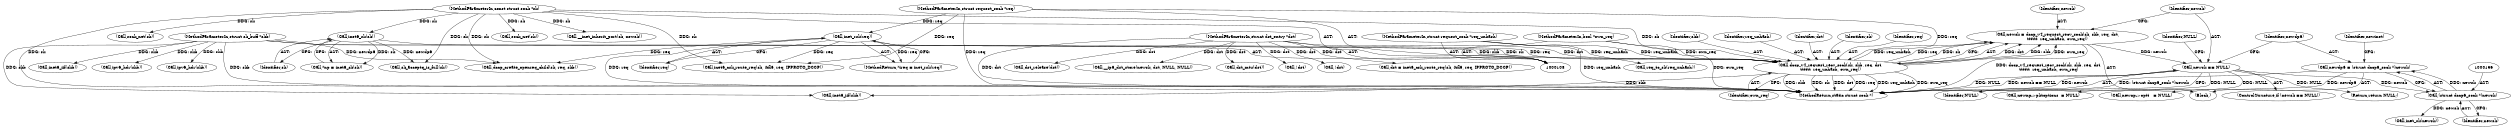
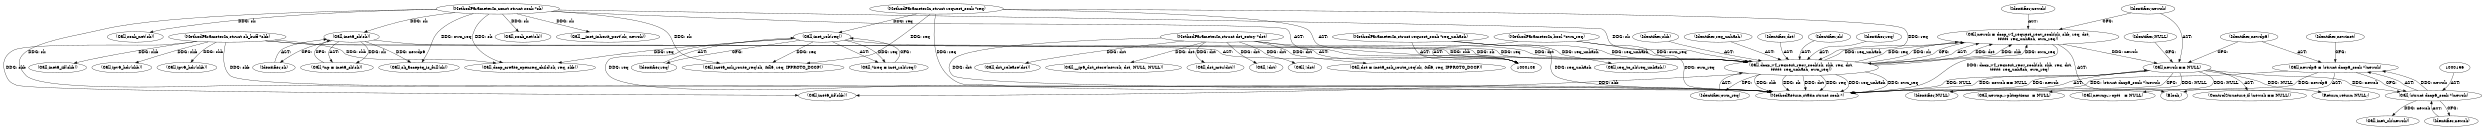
edge "(MethodParameterIn,const struct sock *sk)" -> "(Call,sk_acceptq_is_full(sk))": label "DDG: sk" -> "DDG: own_req"
edge "(MethodParameterIn,struct sk_buff *skb)" -> "(Call,dccp_create_openreq_child(sk, req, skb))": label "DDG: newdp6" -> "DDG: skb"
node "(MethodReturn,*ireq = inet_rsk(req))": label "(MethodReturn,*ireq = inet_rsk(req))" -> "(Call,*ireq = inet_rsk(req))"
